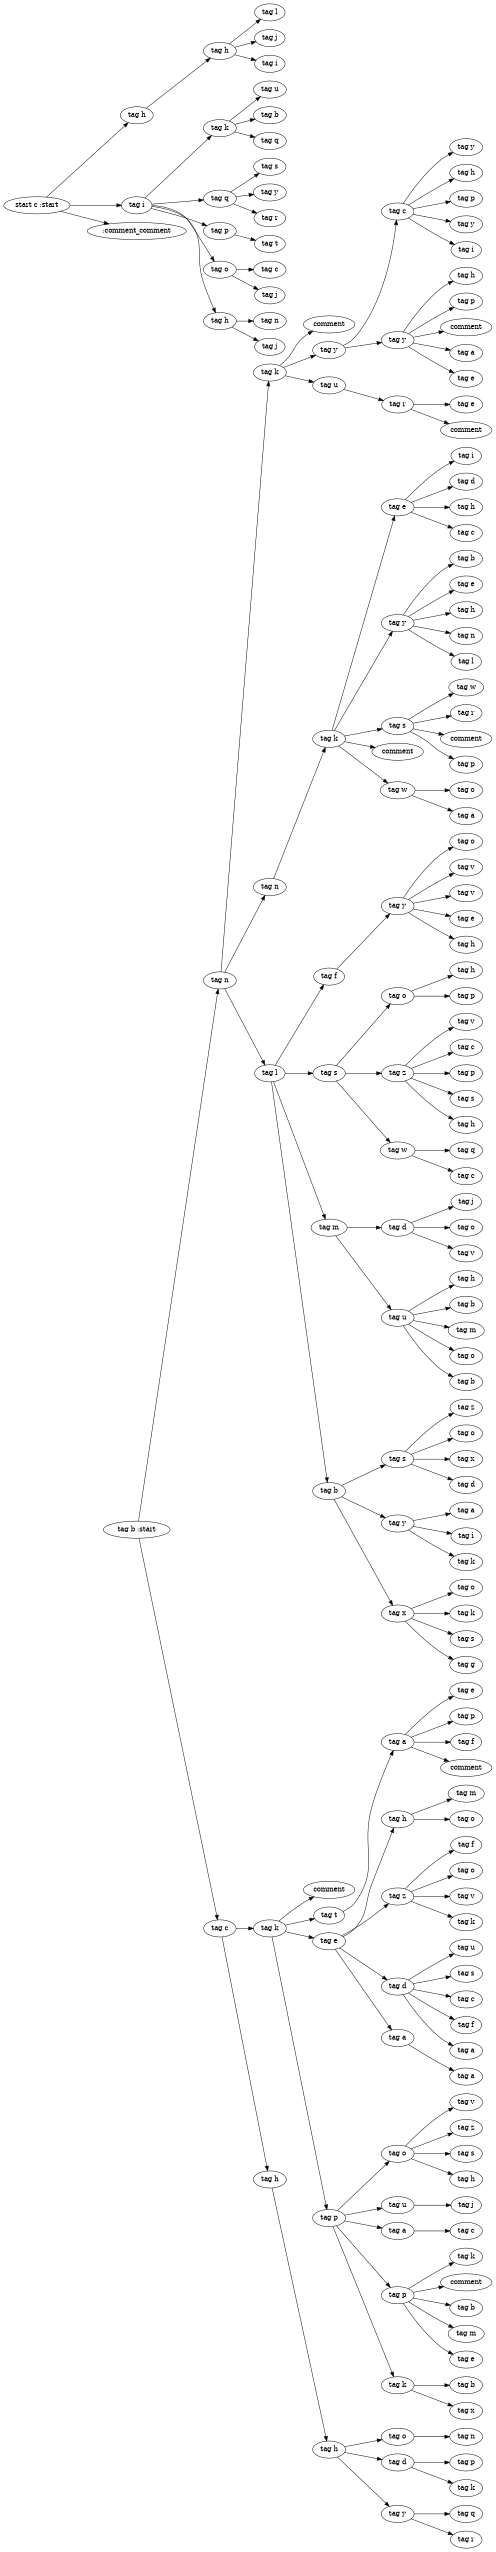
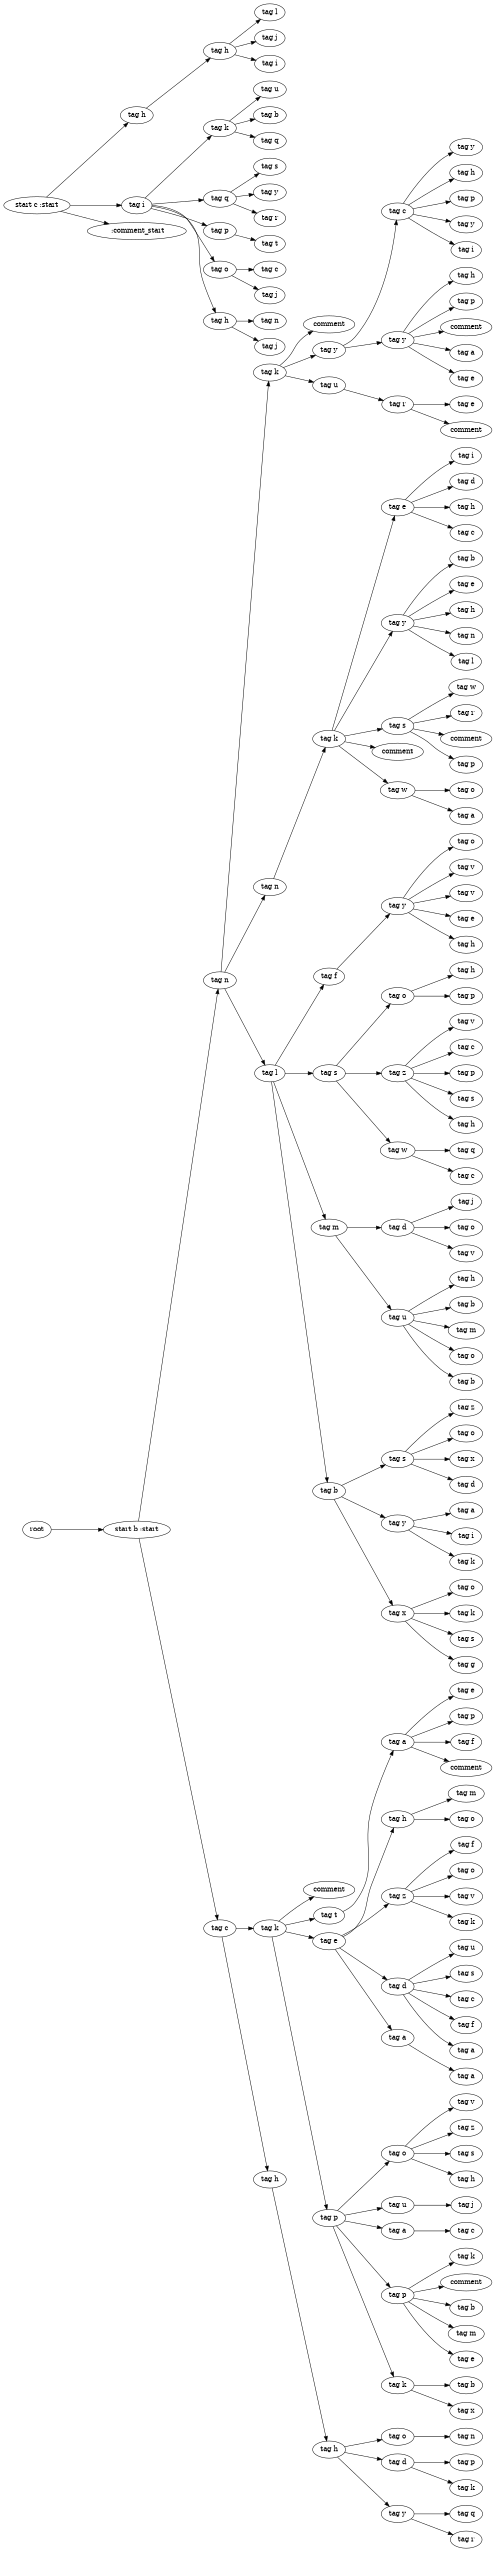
node ":comment_comment": label ":comment_comment" -> ":comment_start"
node "root": added
node "tag b :start": label "tag b :start" -> "start b :start"
